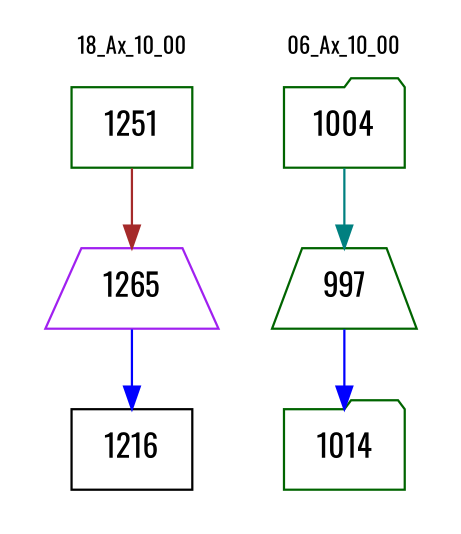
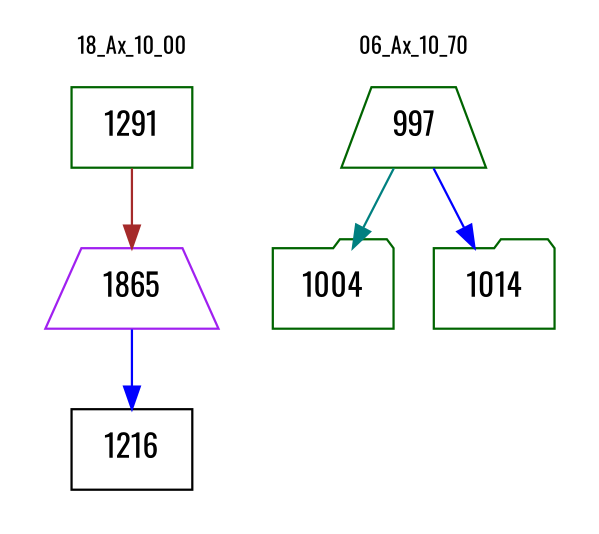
cluster "06_Ax_10_00": label "06_Ax_10_00" -> "06_Ax_10_70"
node "1251": label "1251" -> "1291"
edge "1004" -> "997": reversed
node "1265": label "1265" -> "1865"
